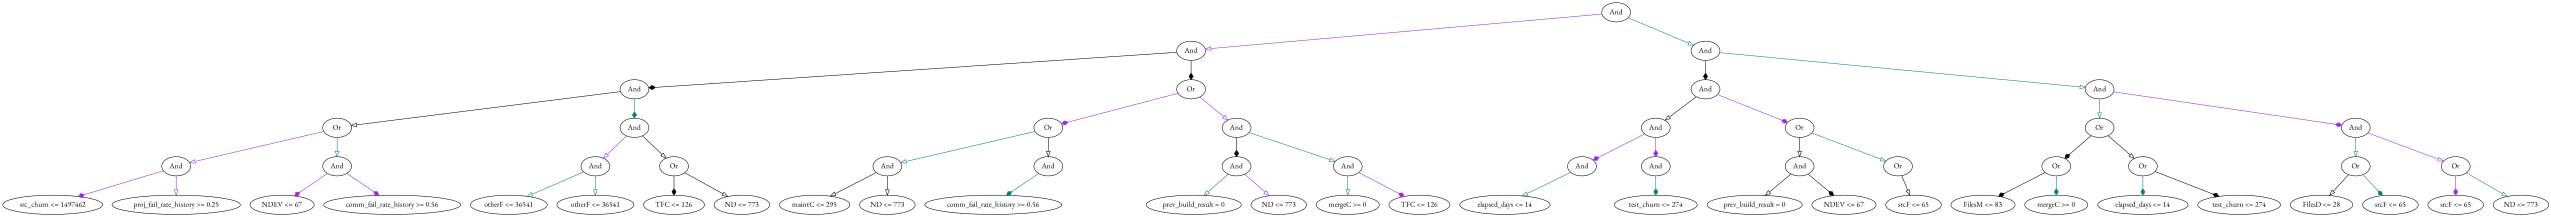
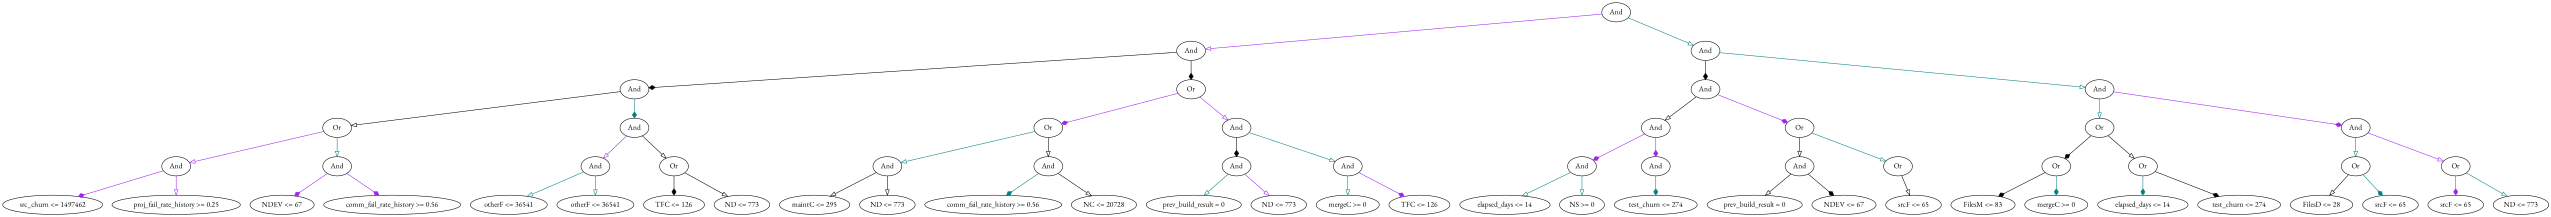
node "NC <= 20728": added
node "NS >= 0": added
